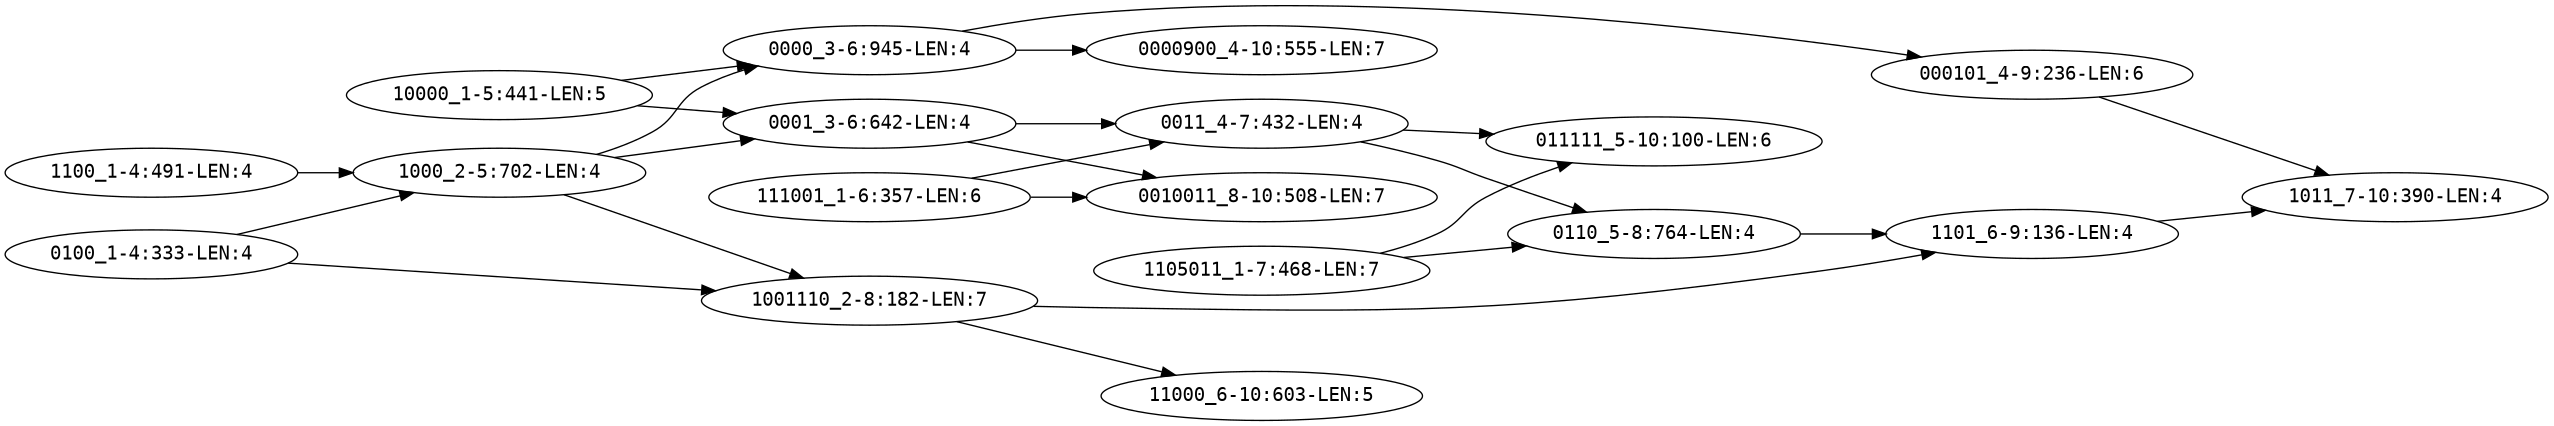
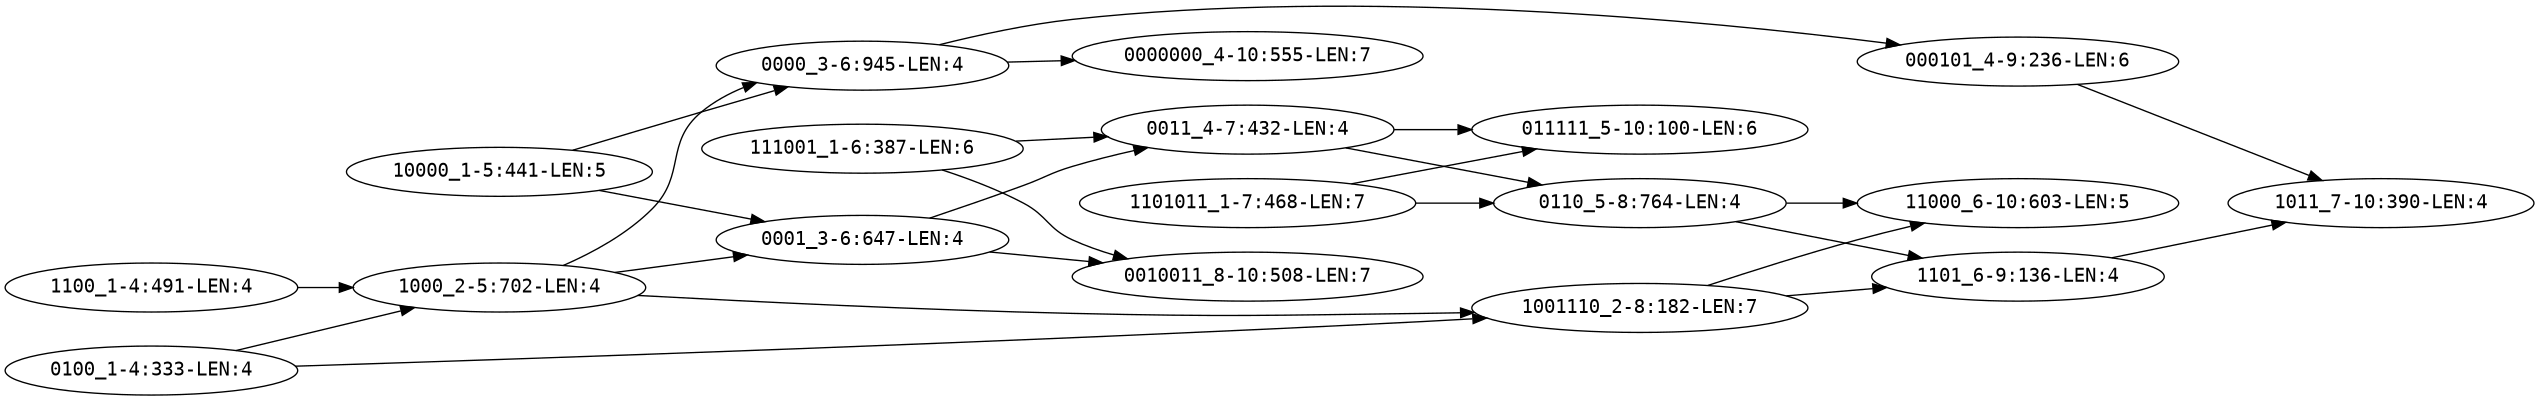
node "0000900_4-10:555-LEN:7": label "0000900_4-10:555-LEN:7" -> "0000000_4-10:555-LEN:7"
node "0001_3-6:642-LEN:4": label "0001_3-6:642-LEN:4" -> "0001_3-6:647-LEN:4"
node "111001_1-6:357-LEN:6": label "111001_1-6:357-LEN:6" -> "111001_1-6:387-LEN:6"
edge "0110_5-8:764-LEN:4" -> "11000_6-10:603-LEN:5": added
node "1105011_1-7:468-LEN:7": label "1105011_1-7:468-LEN:7" -> "1101011_1-7:468-LEN:7"
